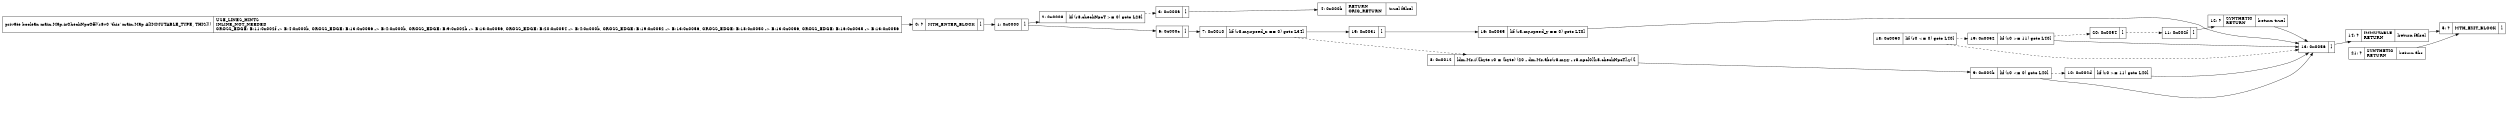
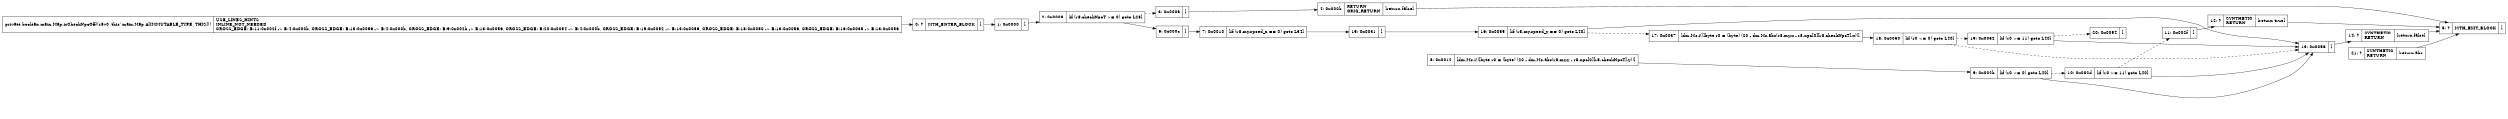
edge "4: 0x000b" -> "5: ?": added
node "4: 0x000b": text "truel falsel" -> "lreturn falsel"
edge "1: 0x0000" -> "6: 0x000c": now "2: 0x0008" -> "6: 0x000c"
edge "12: ?" -> "13: 0x0056": now "12: ?" -> "5: ?"
edge "20: 0x0054" -> "11: 0x002f": now "10: 0x002d" -> "11: 0x002f"
node "14: ?": text "IMMUTABLE" -> "SYNTHETIC"
node "17: 0x0037": added
edge "7: 0x0010" -> "8: 0x0012": removed
